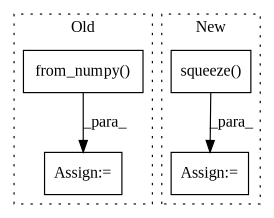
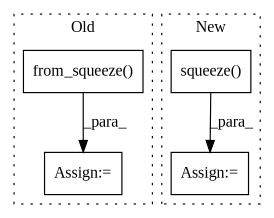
node "from_numpy()": label "from_numpy()" -> "from_squeeze()"
